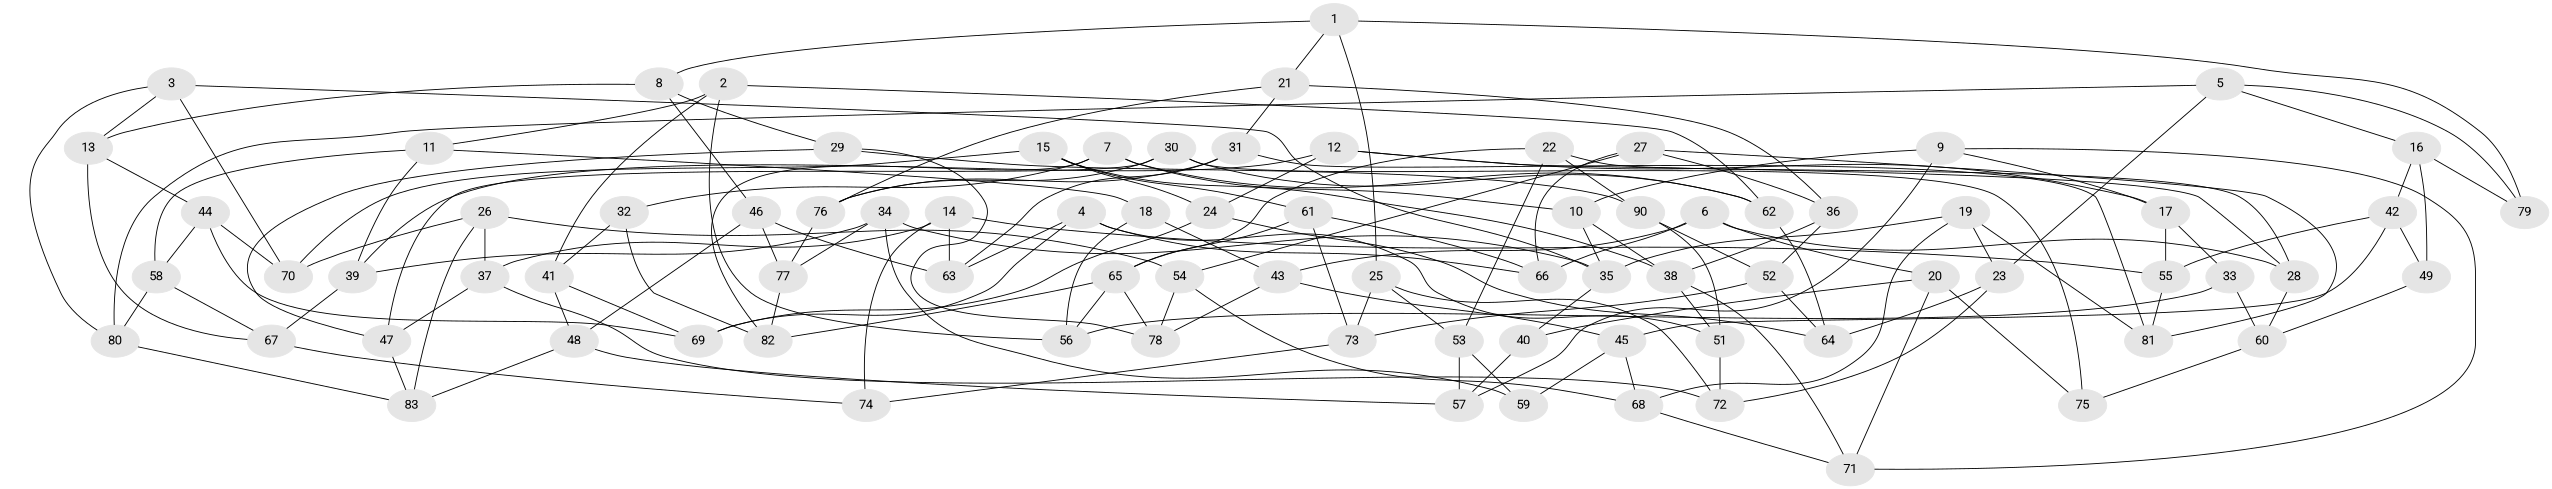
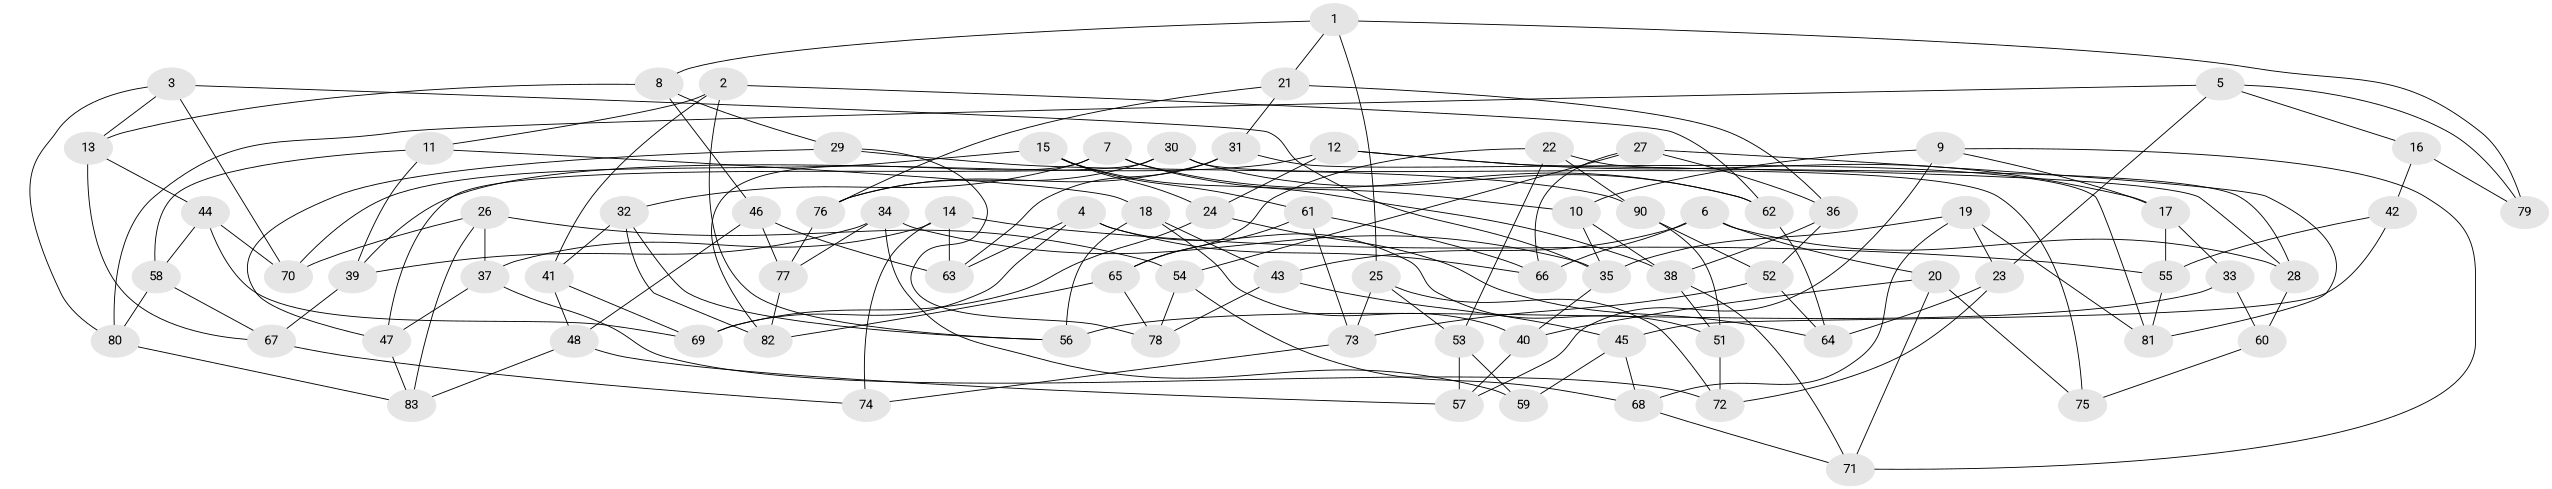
node "49": removed
edge "18" -- "40": added
edge "65" -- "56": now "32" -- "56"
